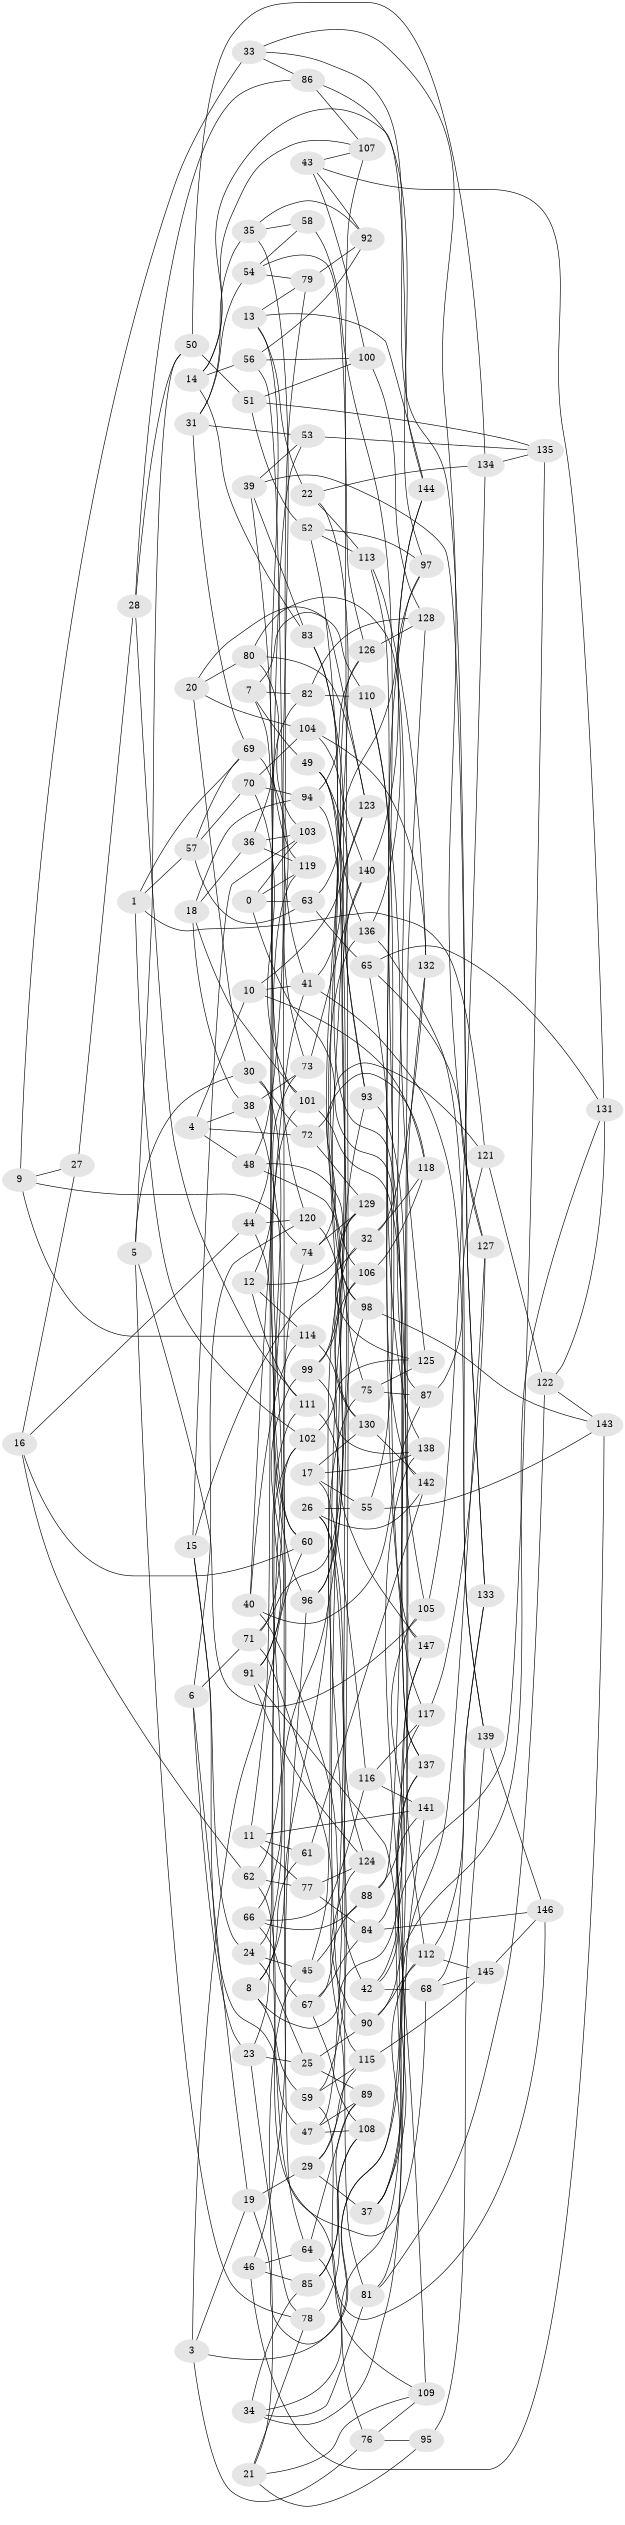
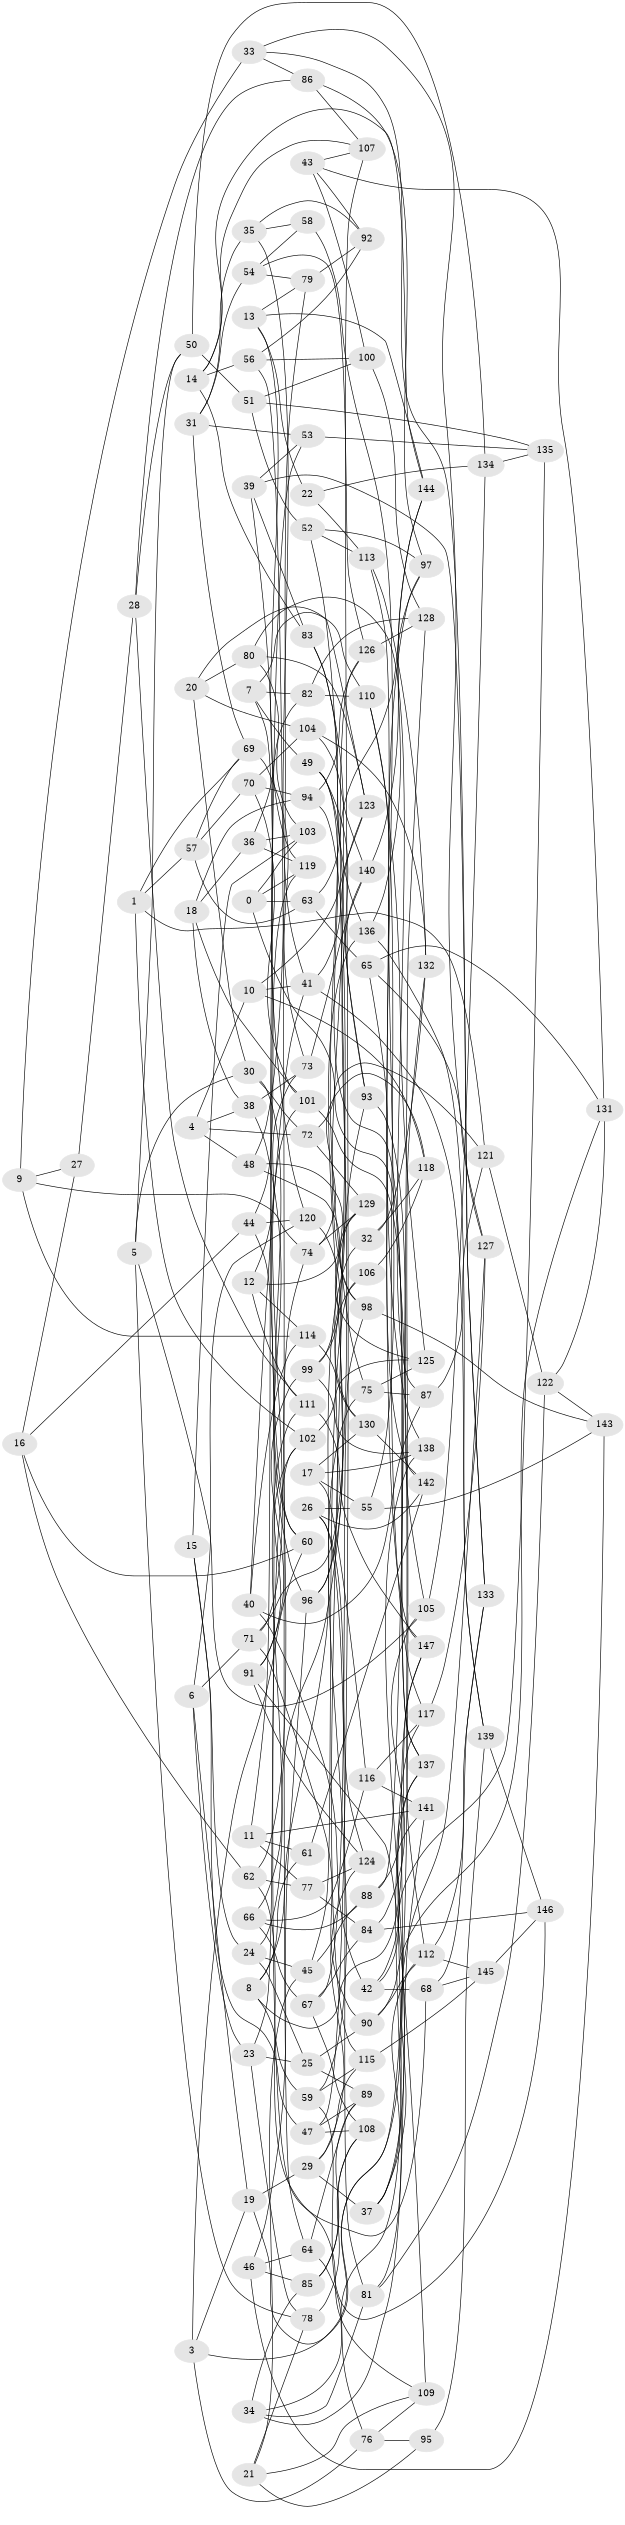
edge "22" -- "106": removed
edge "32" -- "15": removed
